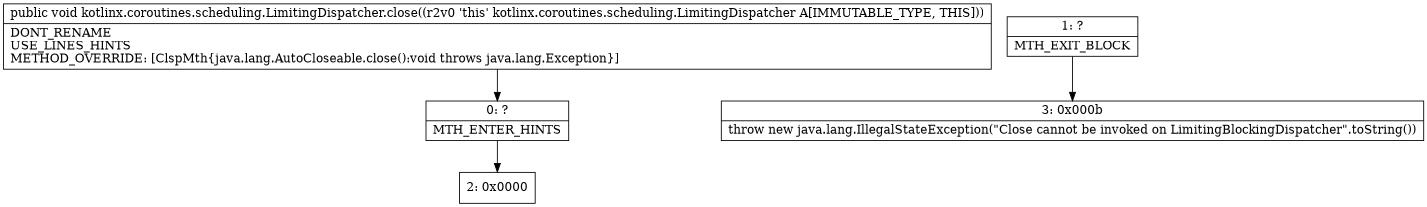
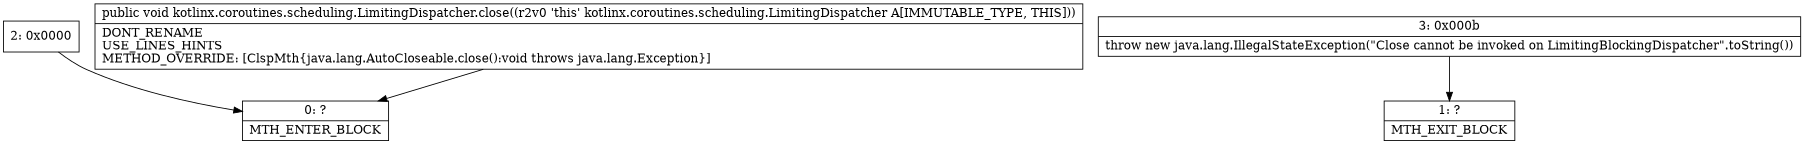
edge "1: ?" -> "3: 0x000b": reversed
node "0: ?": text "MTH_ENTER_HINTS" -> "MTH_ENTER_BLOCK"
edge "0: ?" -> "2: 0x0000": reversed
